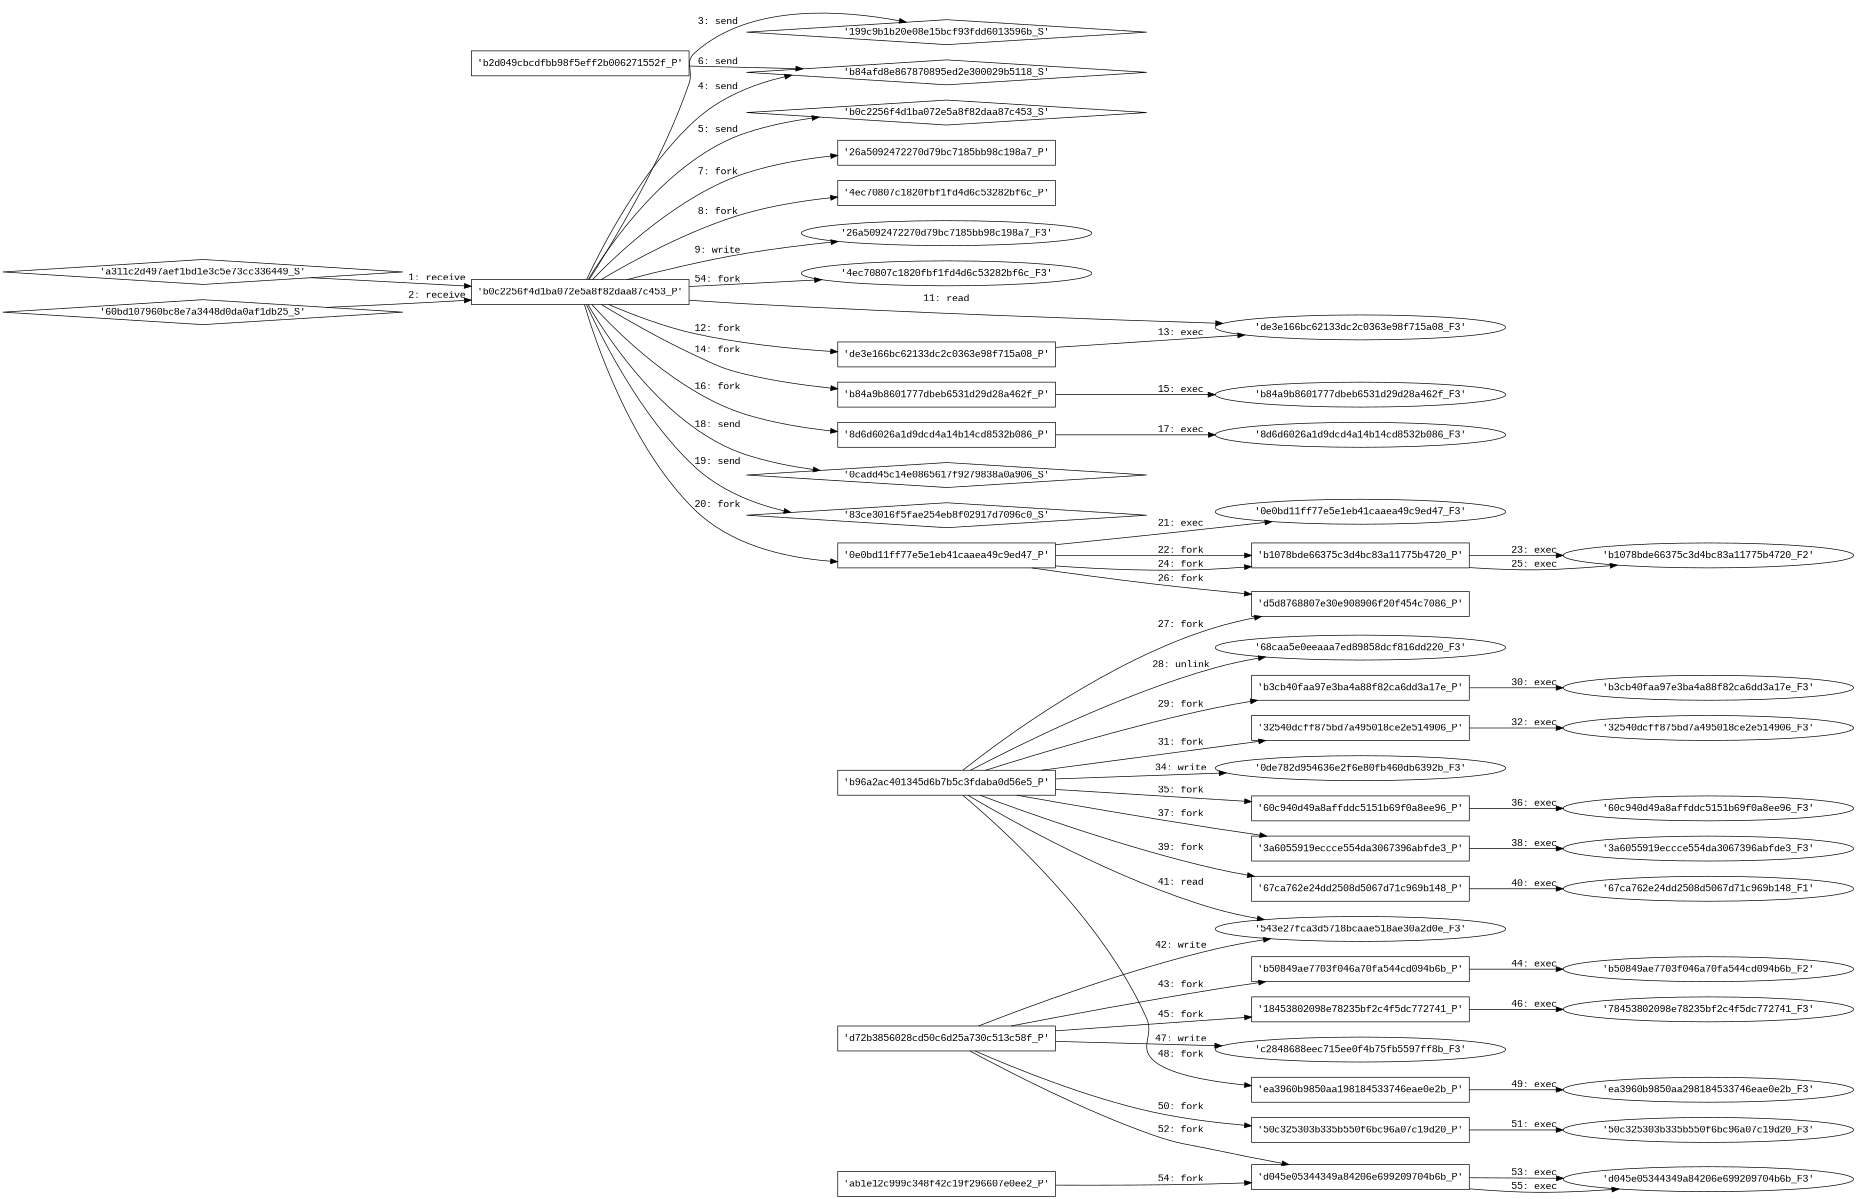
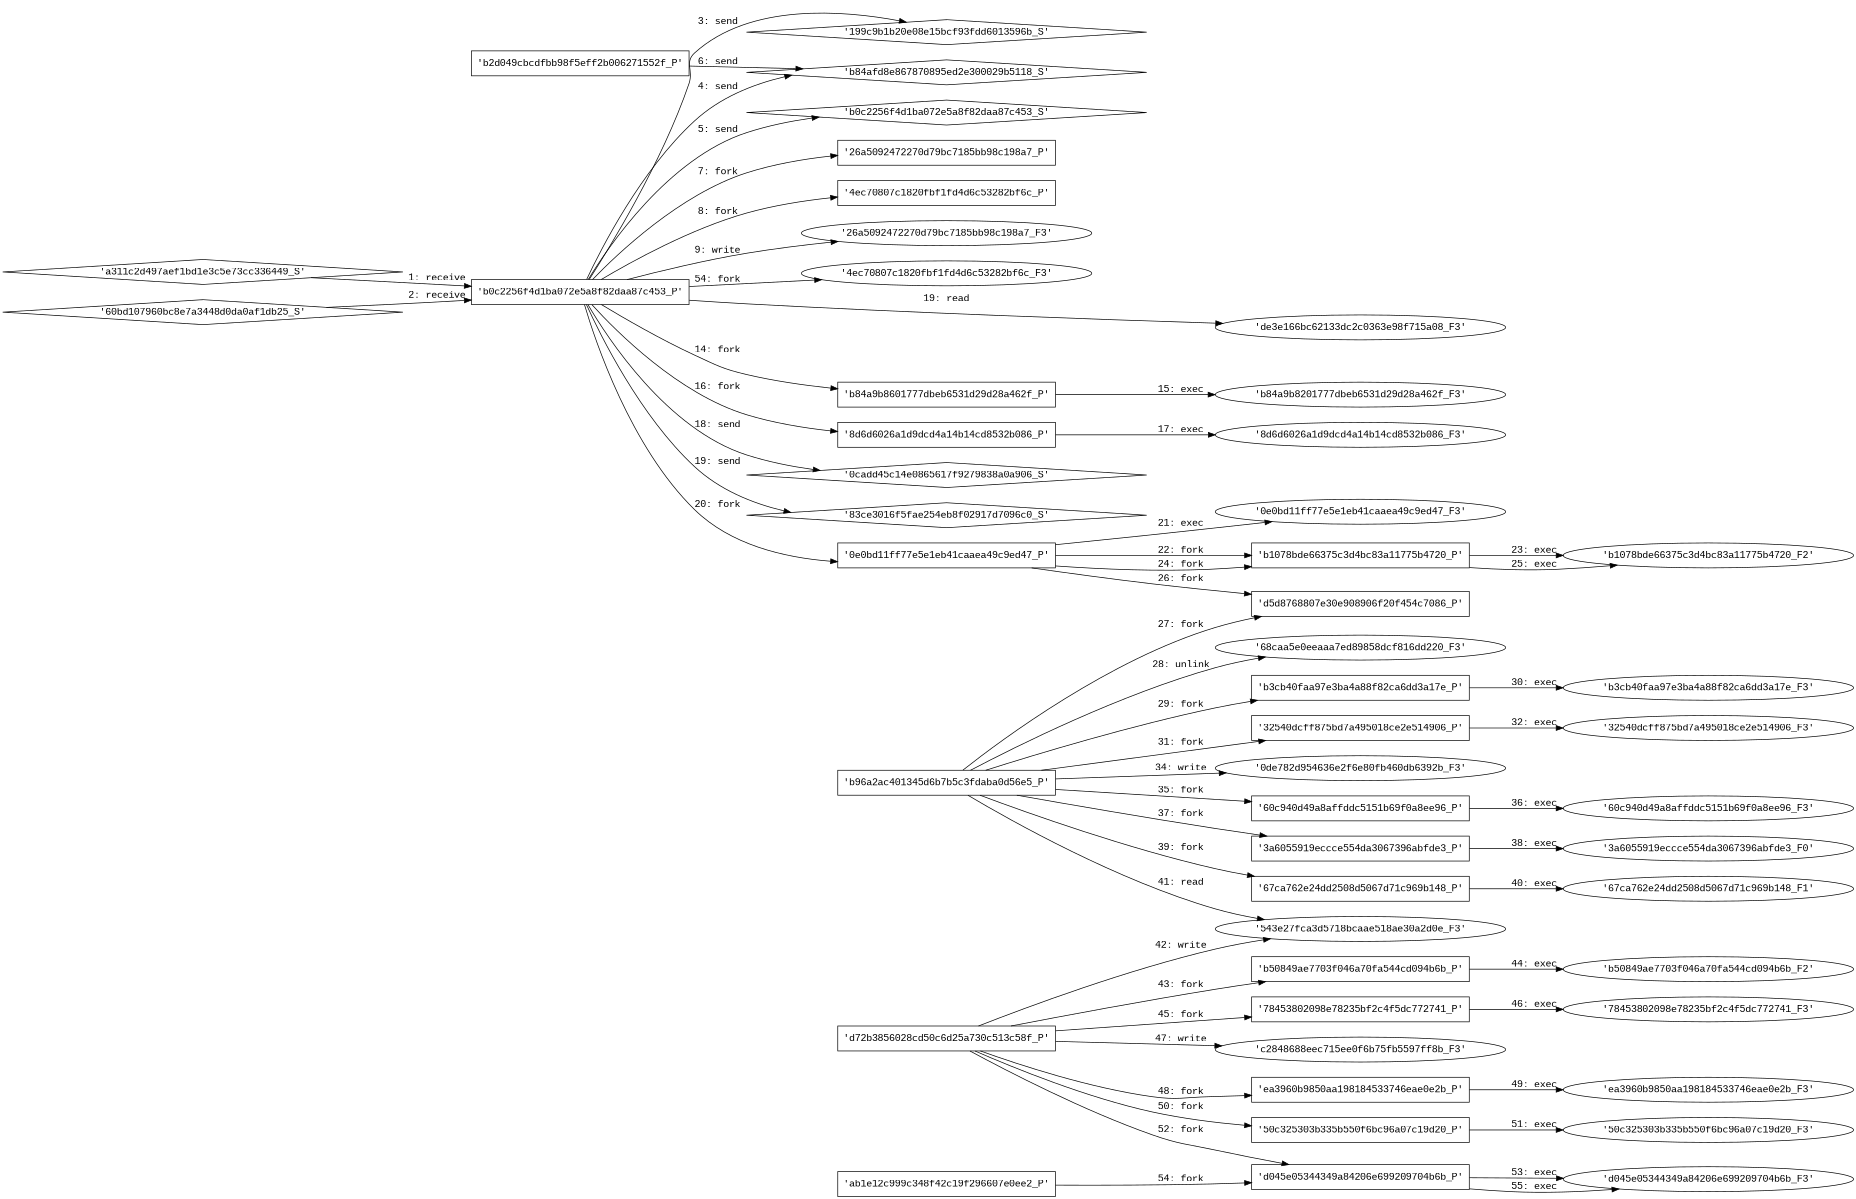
edge "'b0c2256f4d1ba072e5a8f82daa87c453_P'" -> "'de3e166bc62133dc2c0363e98f715a08_F3'": label "11: read" -> "19: read"
node "'de3e166bc62133dc2c0363e98f715a08_P'": removed
node "'b84a9b8601777dbeb6531d29d28a462f_F3'": label "'b84a9b8601777dbeb6531d29d28a462f_F3'" -> "'b84a9b8201777dbeb6531d29d28a462f_F3'"
node "'3a6055919eccce554da3067396abfde3_F3'": label "'3a6055919eccce554da3067396abfde3_F3'" -> "'3a6055919eccce554da3067396abfde3_F0'"
edge "'b96a2ac401345d6b7b5c3fdaba0d56e5_P'" -> "'ea3960b9850aa198184533746eae0e2b_P'": now "'d72b3856028cd50c6d25a730c513c58f_P'" -> "'ea3960b9850aa198184533746eae0e2b_P'"
node "'18453802098e78235bf2c4f5dc772741_P'": label "'18453802098e78235bf2c4f5dc772741_P'" -> "'78453802098e78235bf2c4f5dc772741_P'"
node "'c2848688eec715ee0f4b75fb5597ff8b_F3'": label "'c2848688eec715ee0f4b75fb5597ff8b_F3'" -> "'c2848688eec715ee0f6b75fb5597ff8b_F3'"
node "'ea3960b9850aa298184533746eae0e2b_F3'": label "'ea3960b9850aa298184533746eae0e2b_F3'" -> "'ea3960b9850aa198184533746eae0e2b_F3'"
